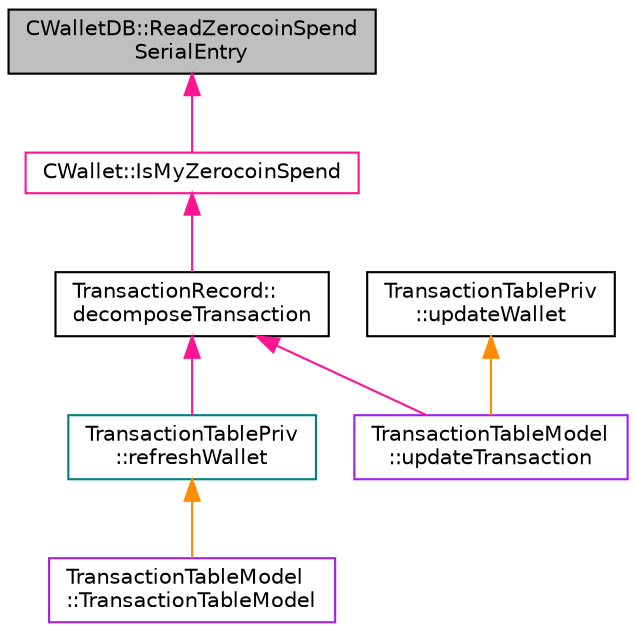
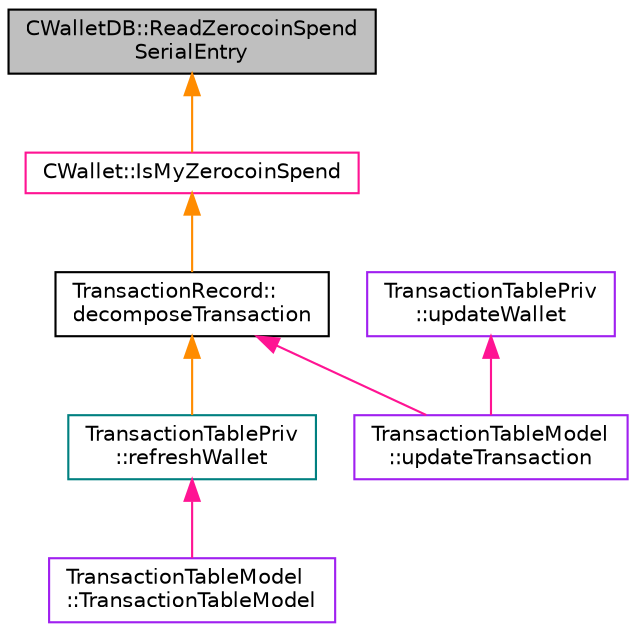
edge "CWallet::IsMyZerocoinSpend" -> "CWalletDB::ReadZerocoinSpend SerialEntry": color deeppink -> darkorange
edge "TransactionRecord:: decomposeTransaction" -> "CWallet::IsMyZerocoinSpend": color deeppink -> darkorange
node "TransactionTablePriv ::updateWallet": color black -> purple
edge "TransactionTablePriv ::refreshWallet" -> "TransactionRecord:: decomposeTransaction": color deeppink -> darkorange
edge "TransactionTableModel ::updateTransaction" -> "TransactionTablePriv ::updateWallet": color darkorange -> deeppink
edge "TransactionTableModel ::TransactionTableModel" -> "TransactionTablePriv ::refreshWallet": color darkorange -> deeppink
